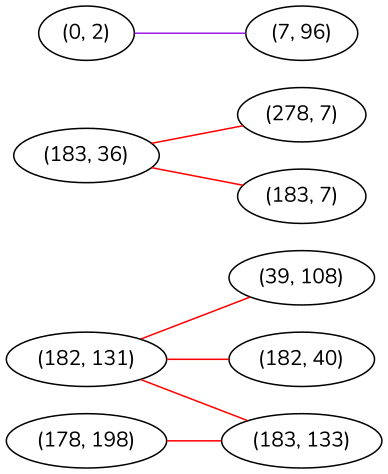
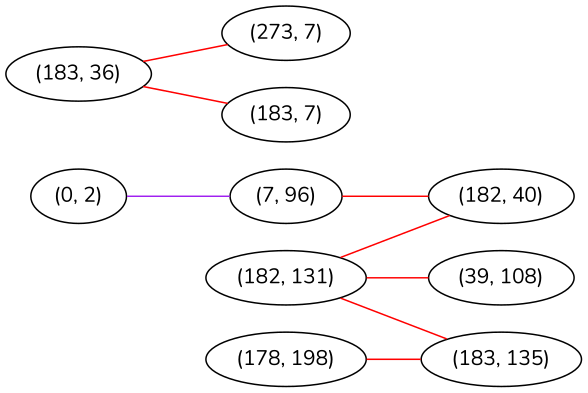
node "(278, 7)": label "(278, 7)" -> "(273, 7)"
edge "(7, 96)" -- "(182, 40)": added
node "(183, 133)": label "(183, 133)" -> "(183, 135)"
